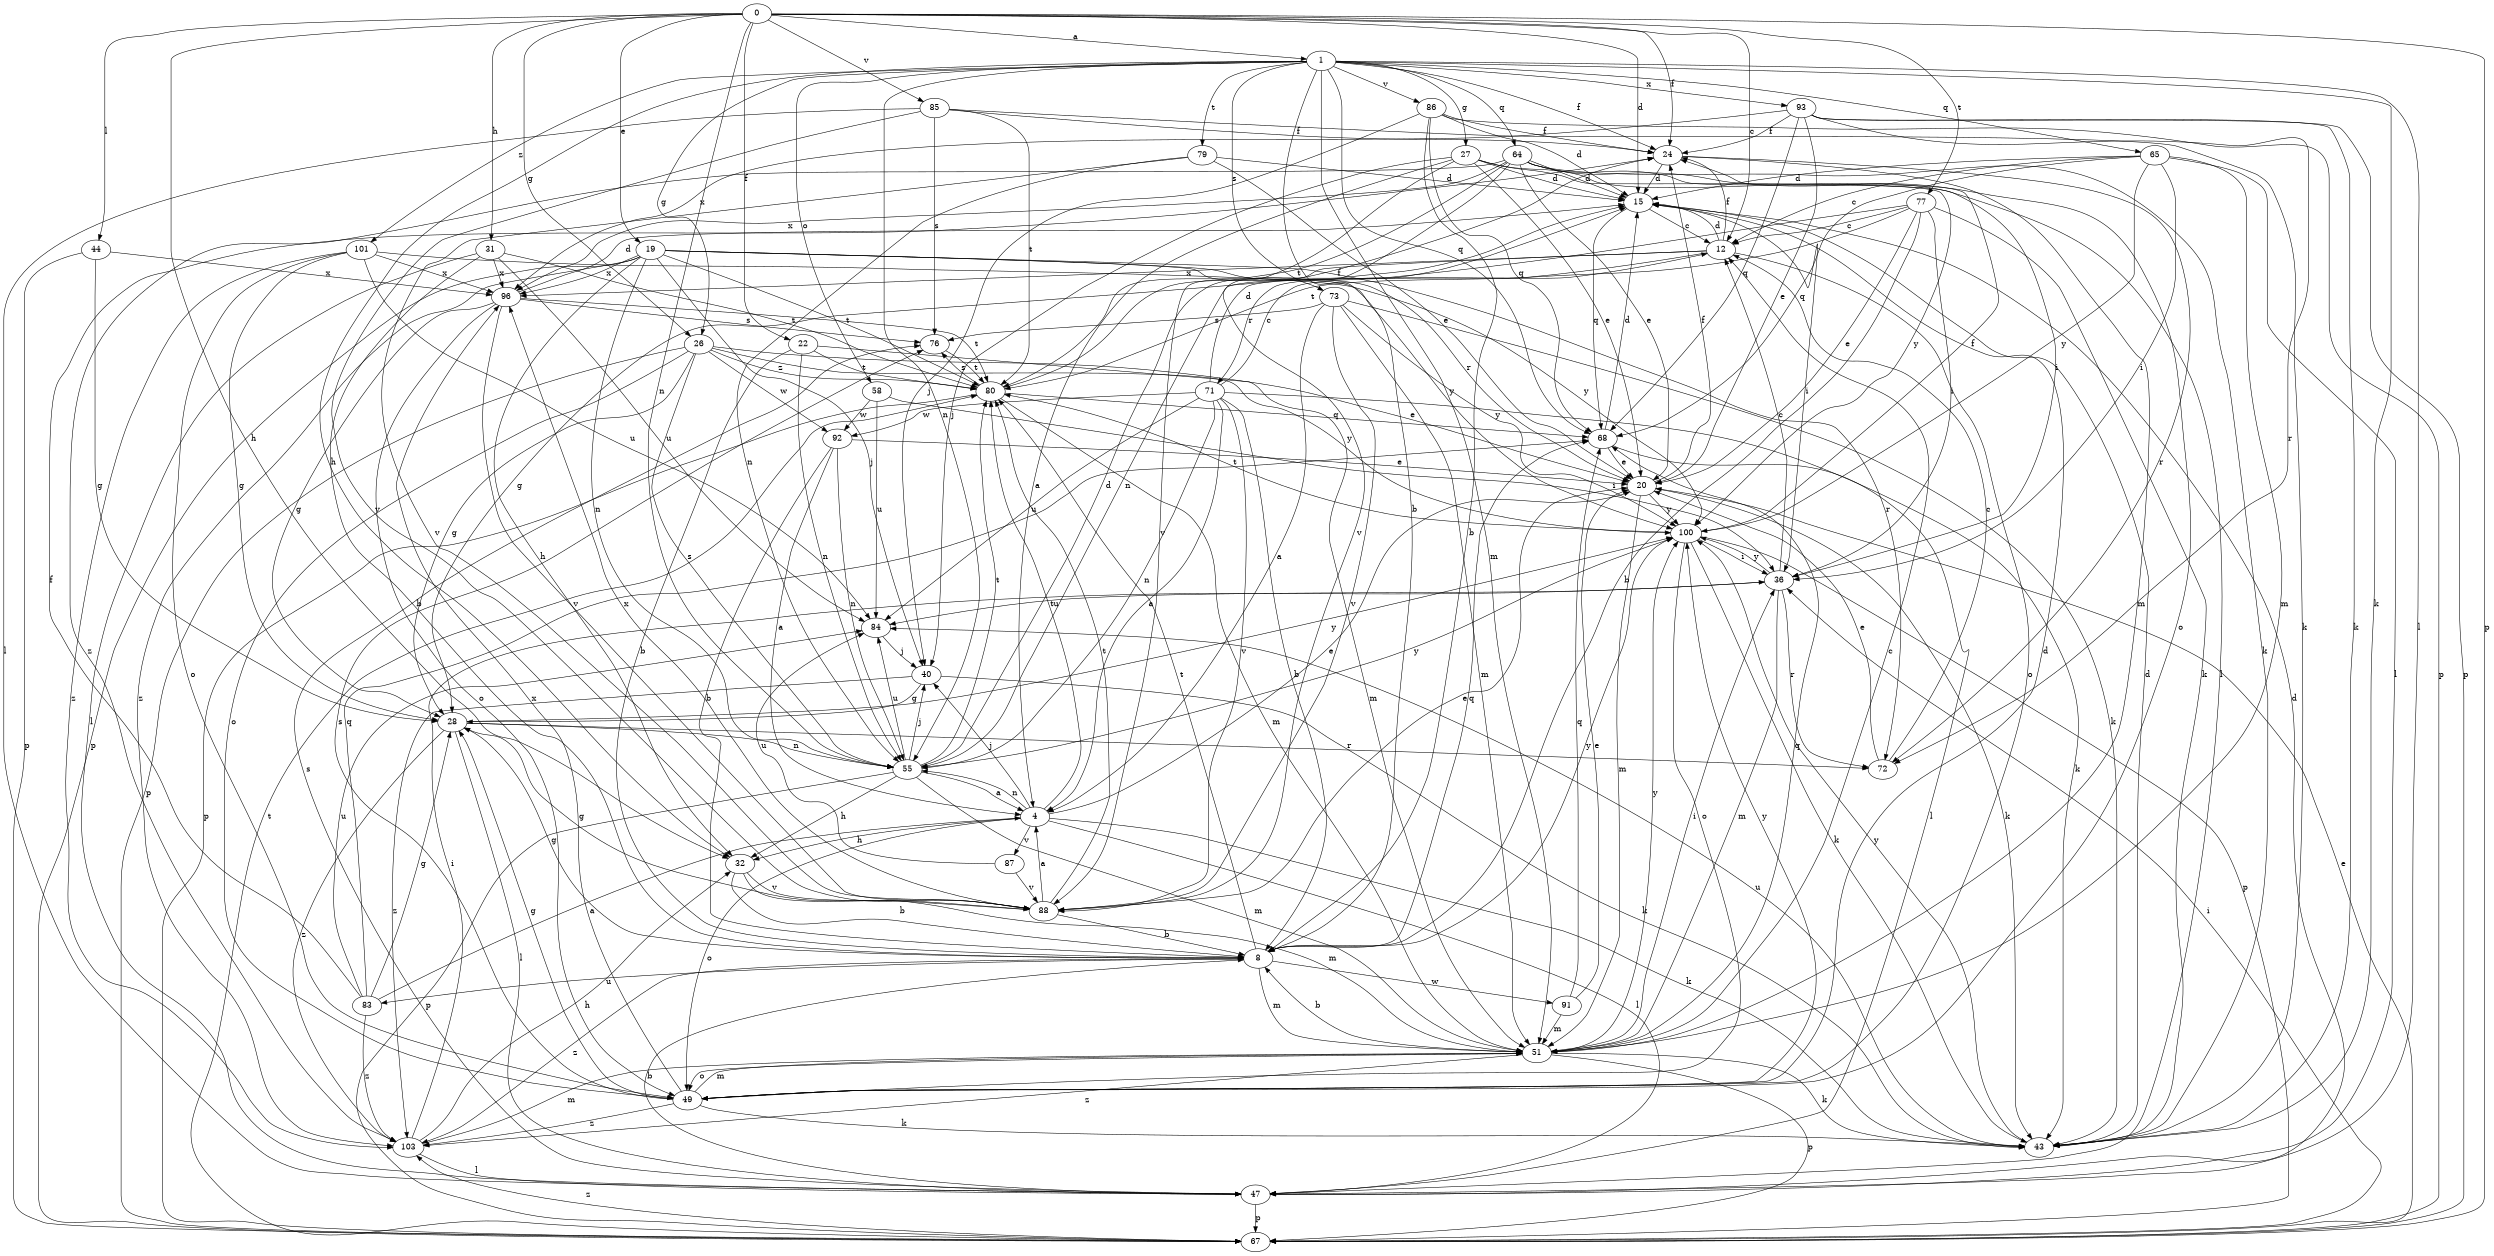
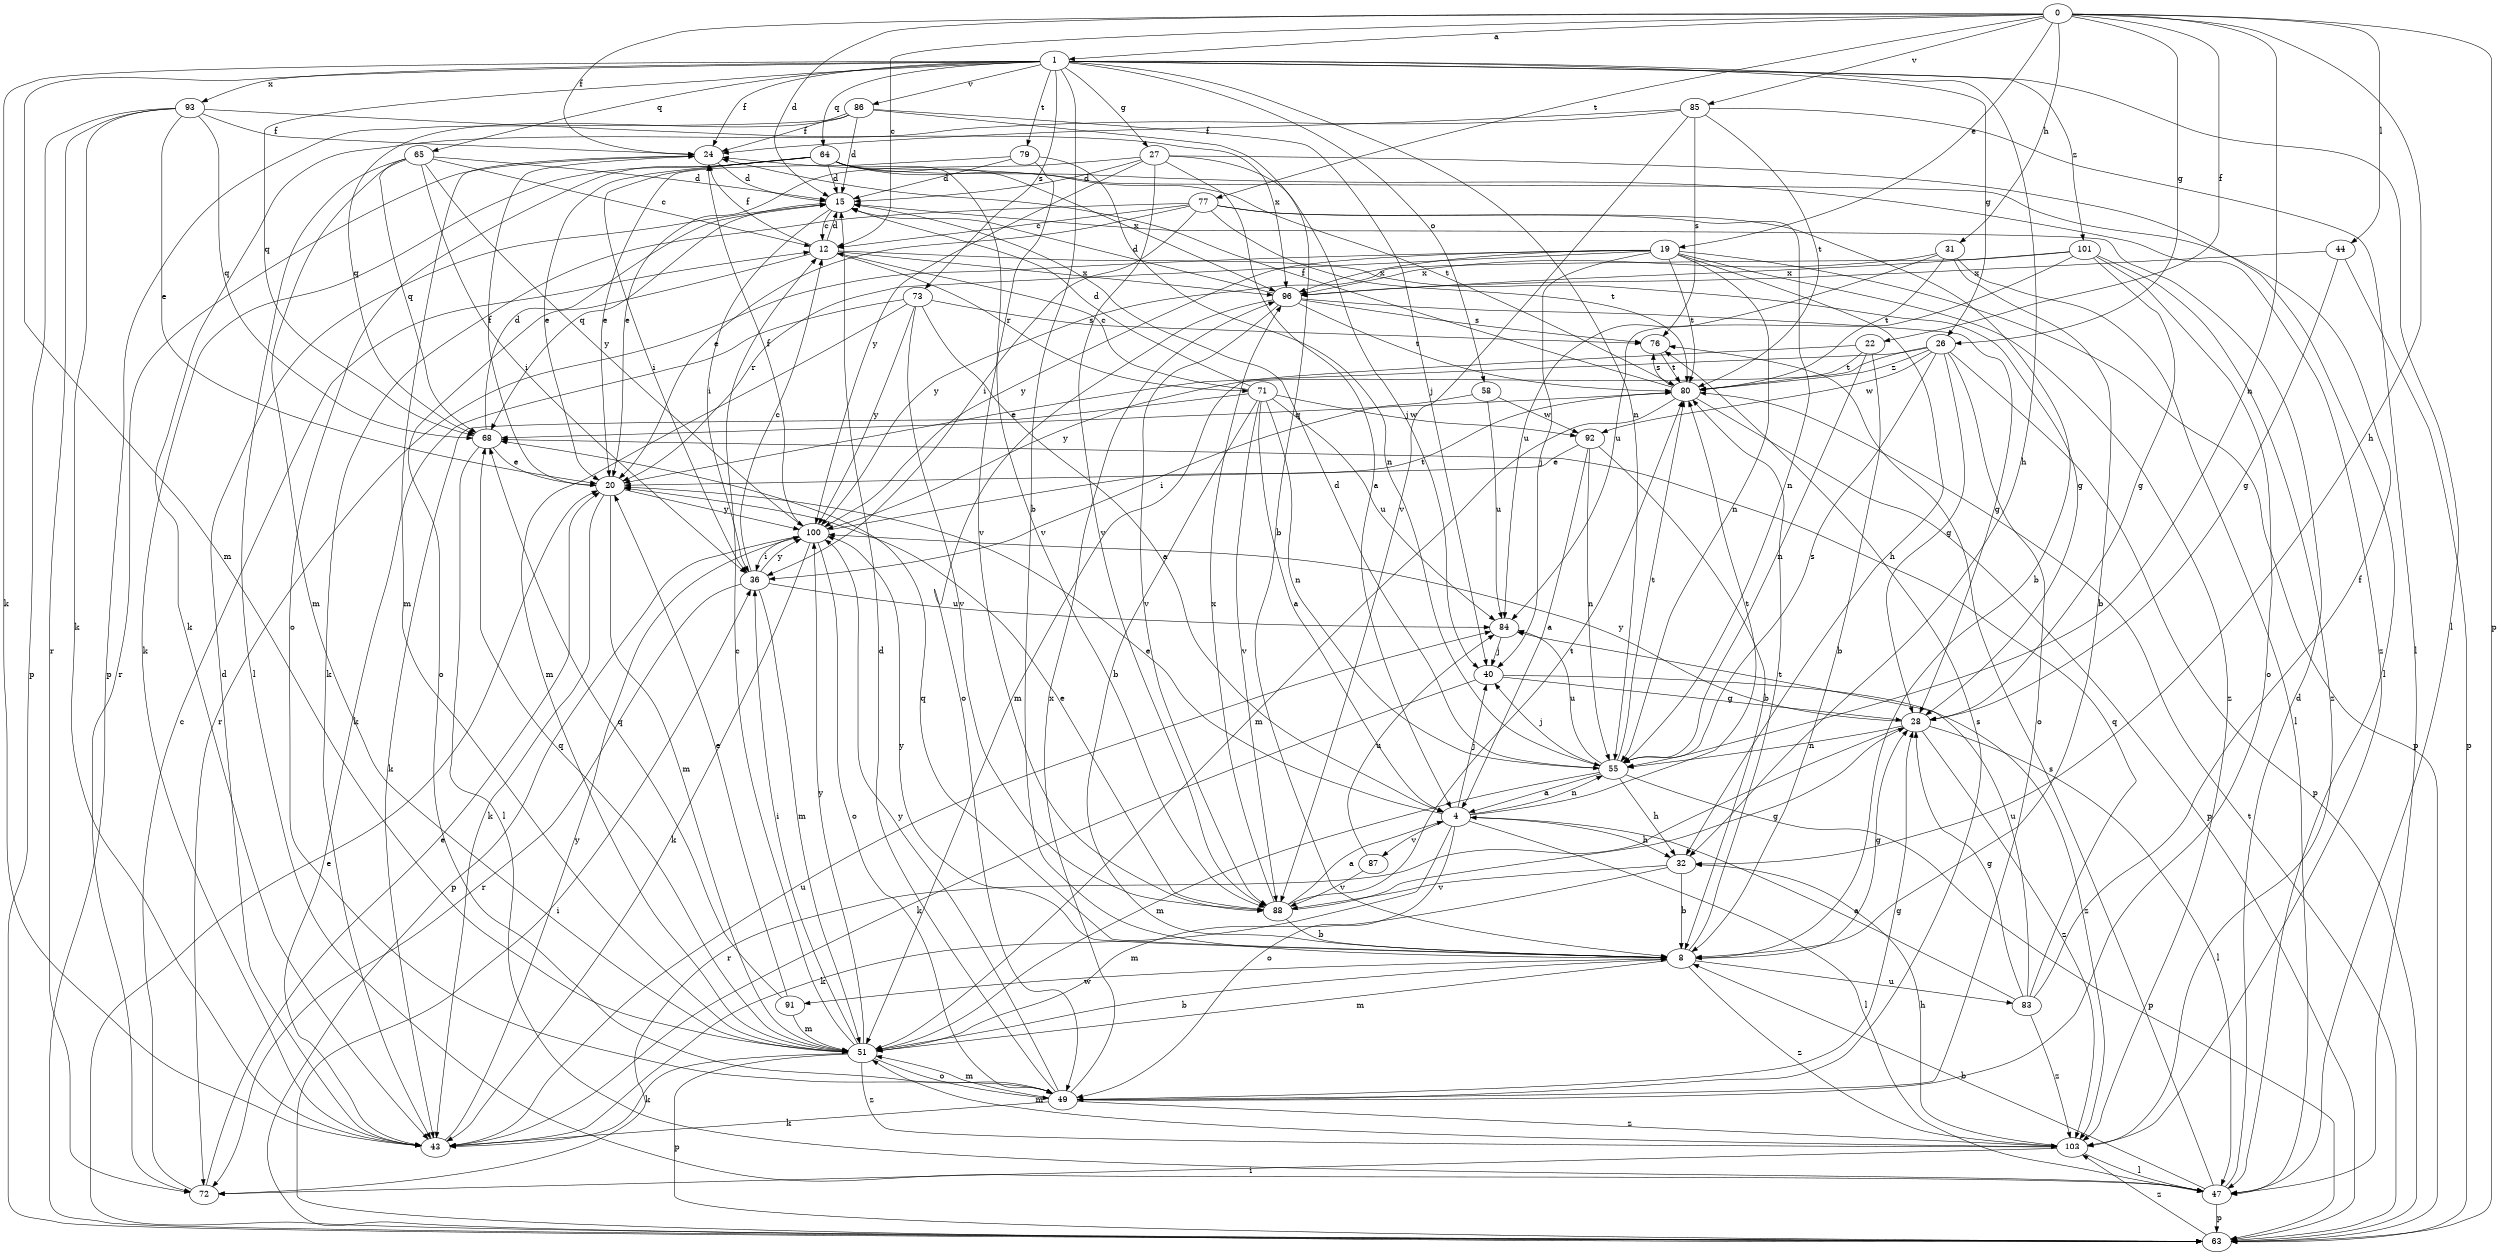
edge "103" -> "36": now "103" -> "72"
edge "55" -> "100": removed, label "y"
node "67": label "67" -> "63"
